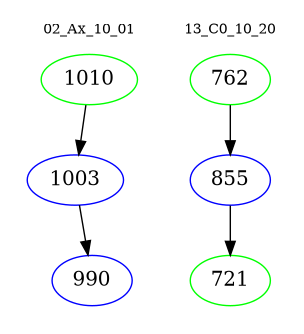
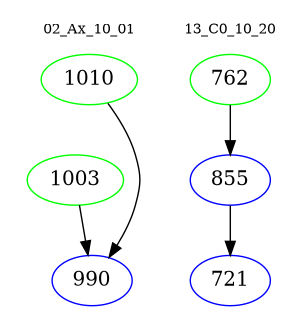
edge "1010" -> "1003": now "1010" -> "990"
node "1003": color blue -> green
node "721": color green -> blue
